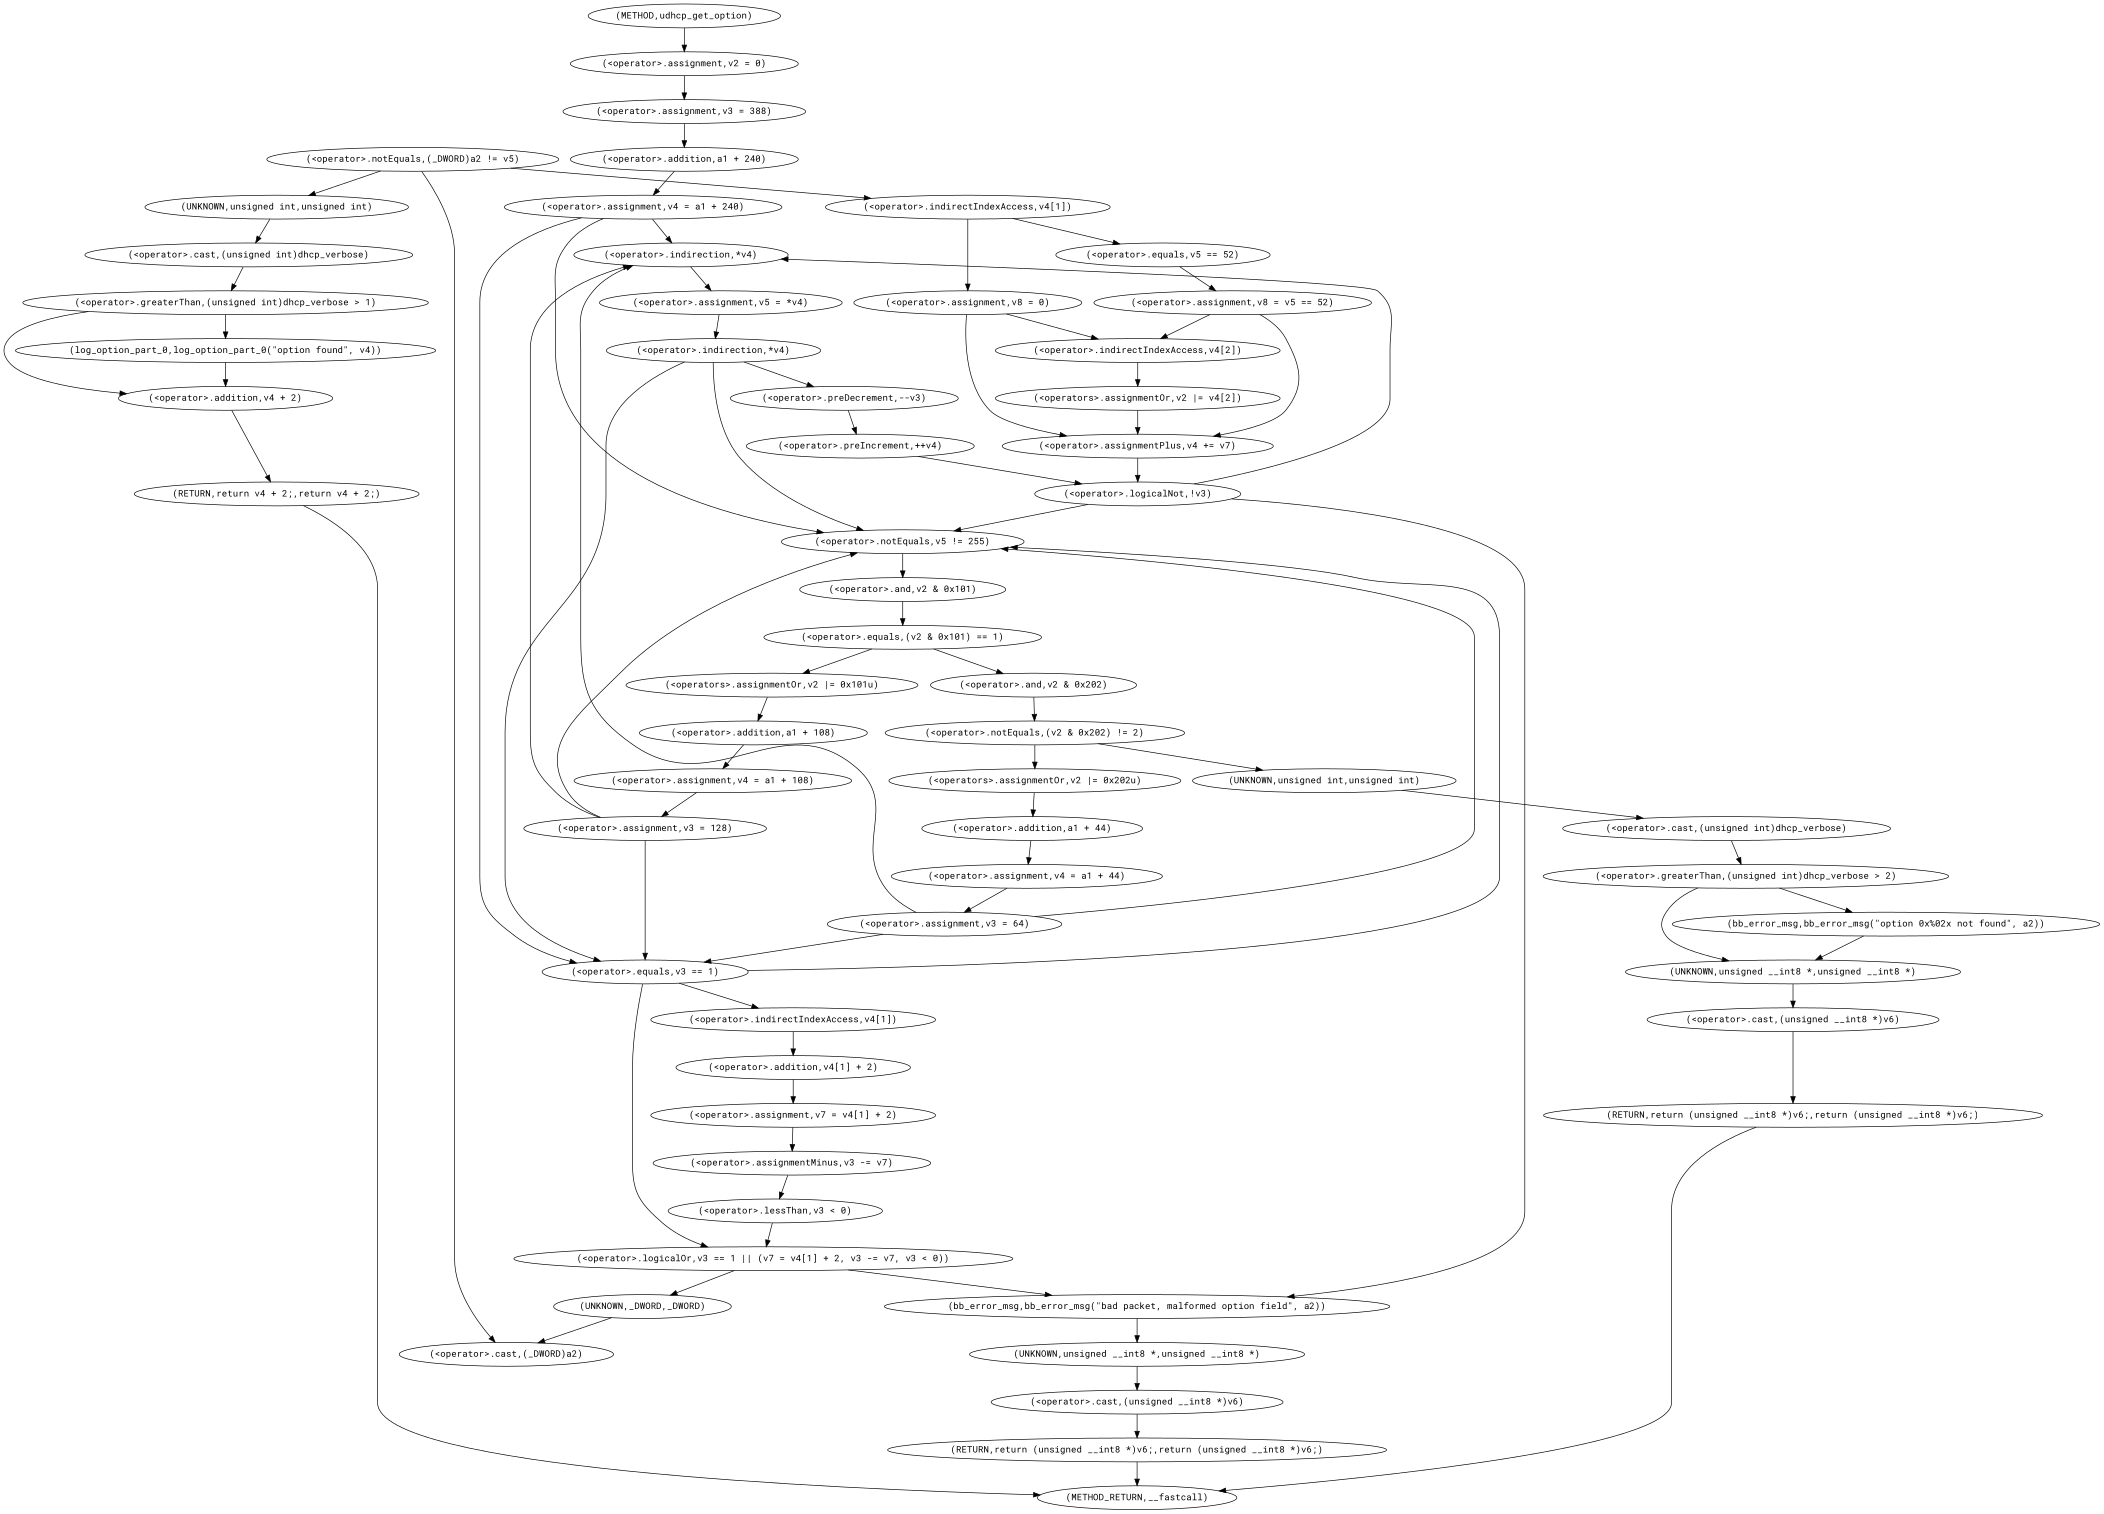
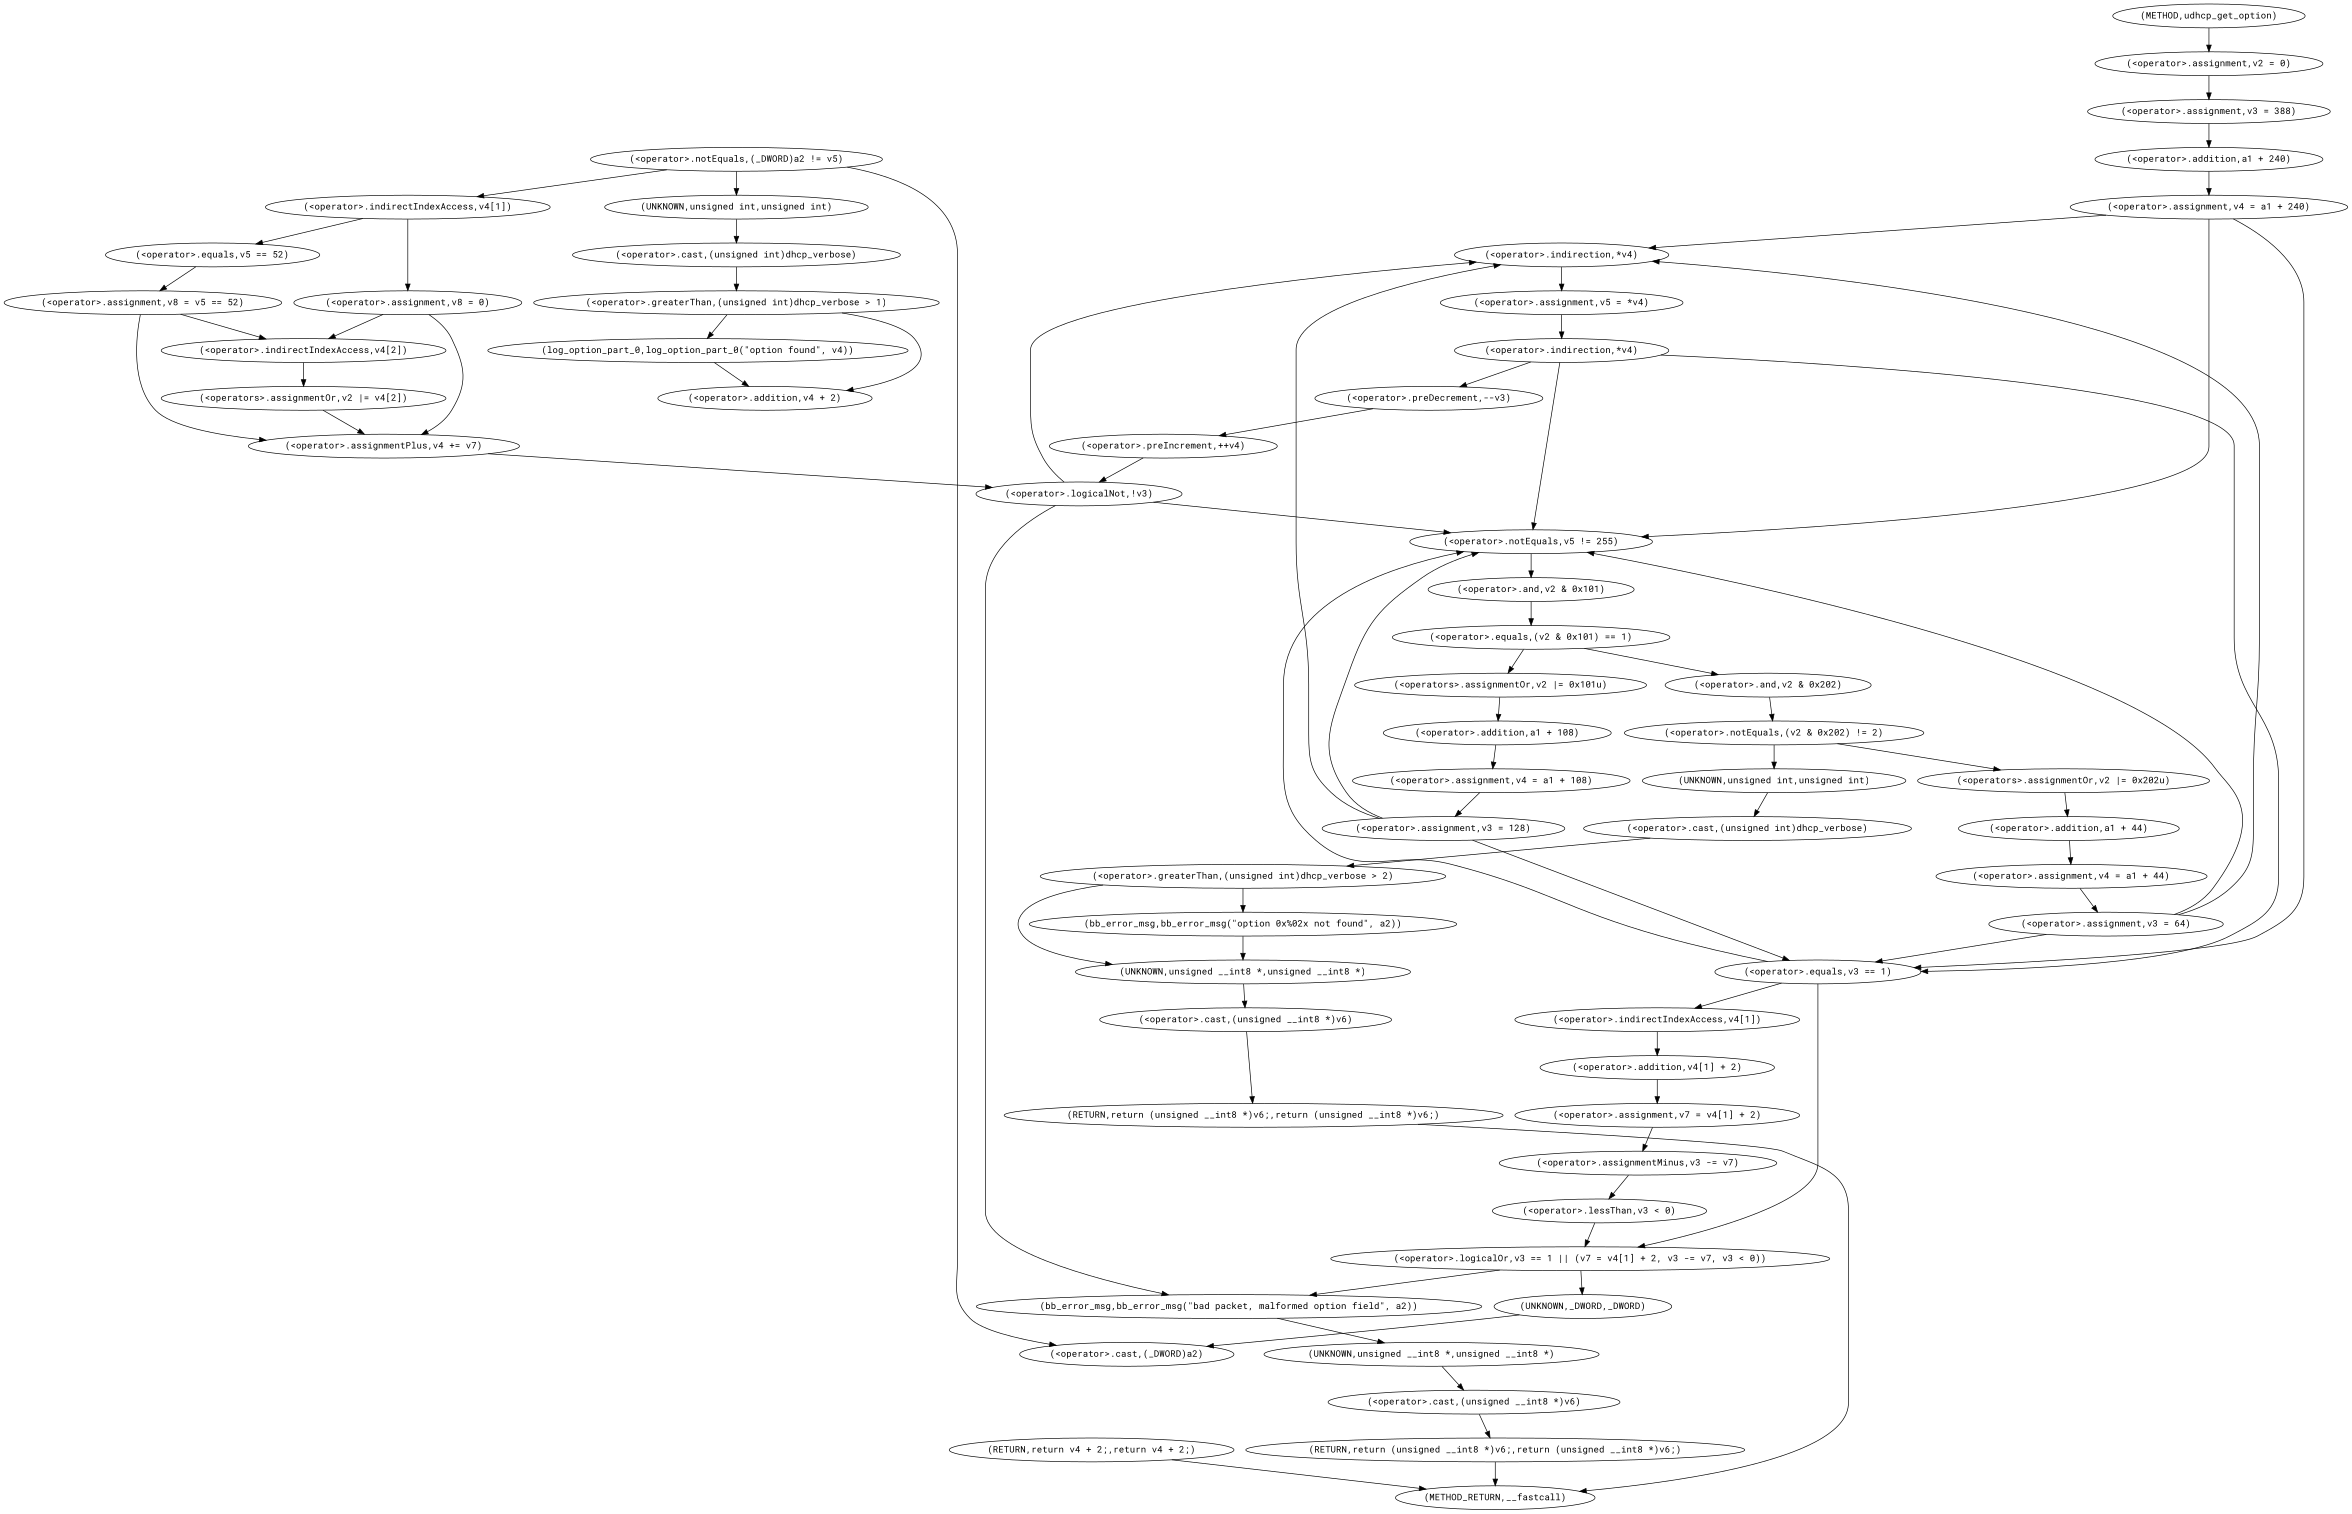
edge "(<operator>.addition,v4 + 2)" -> "(RETURN,return v4 + 2;,return v4 + 2;)": removed
